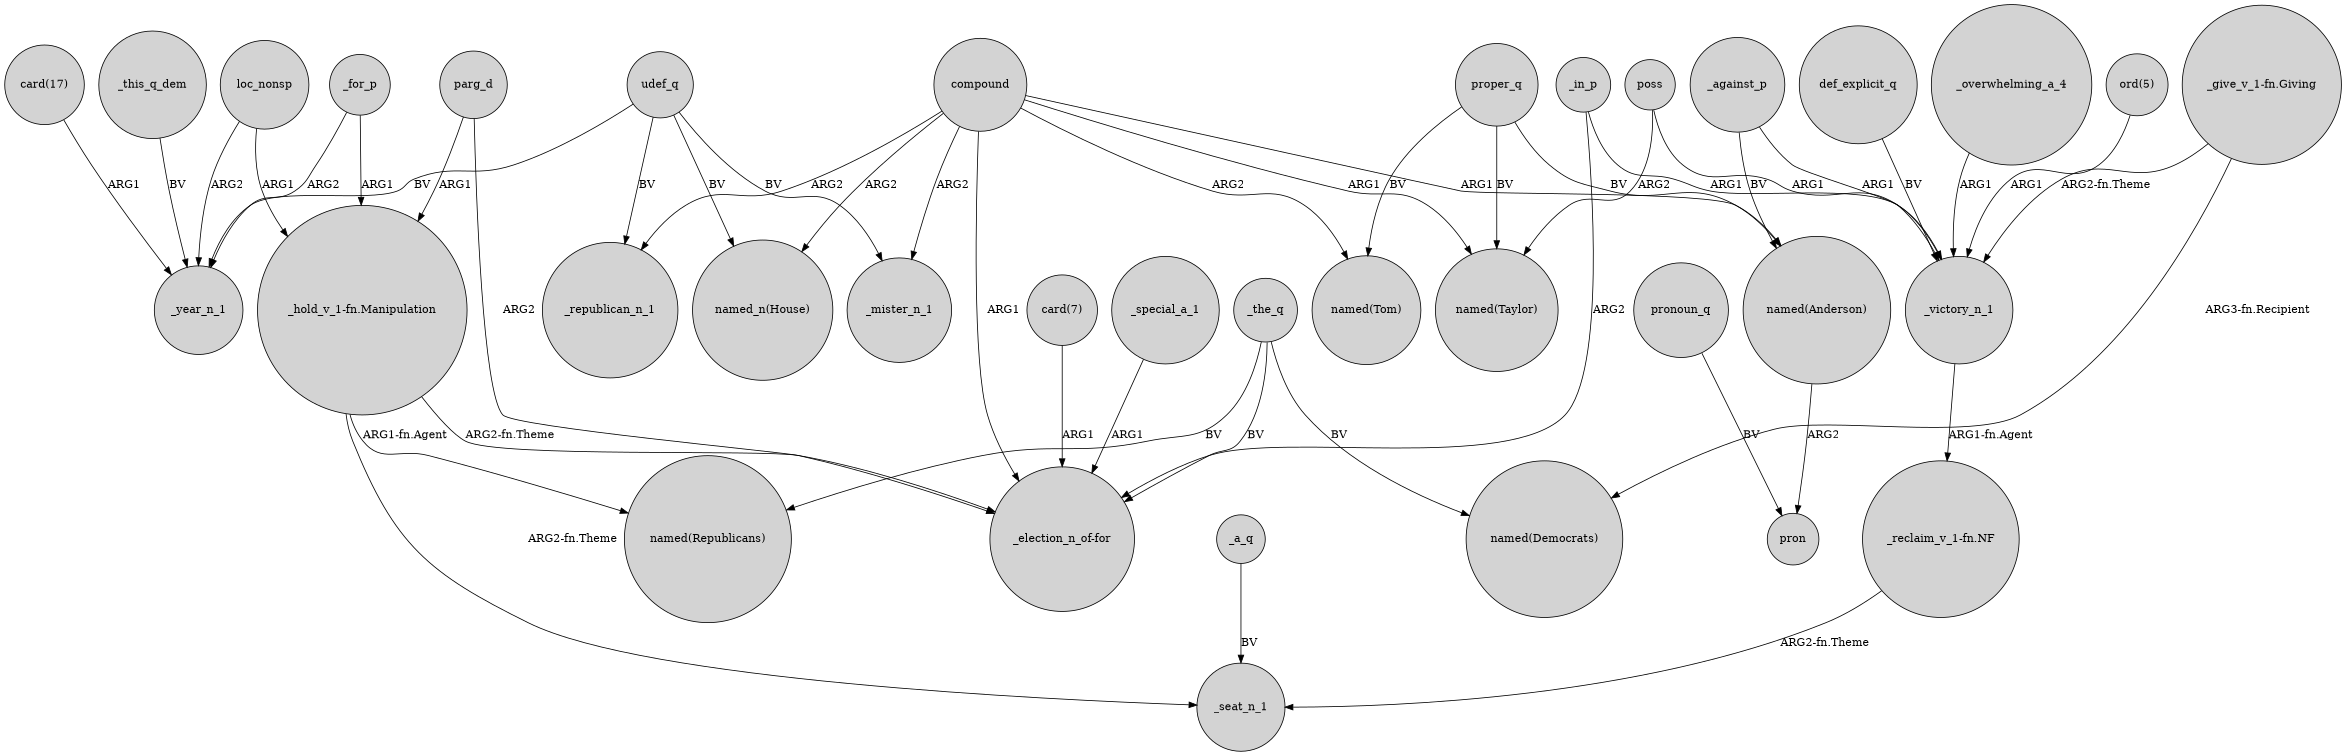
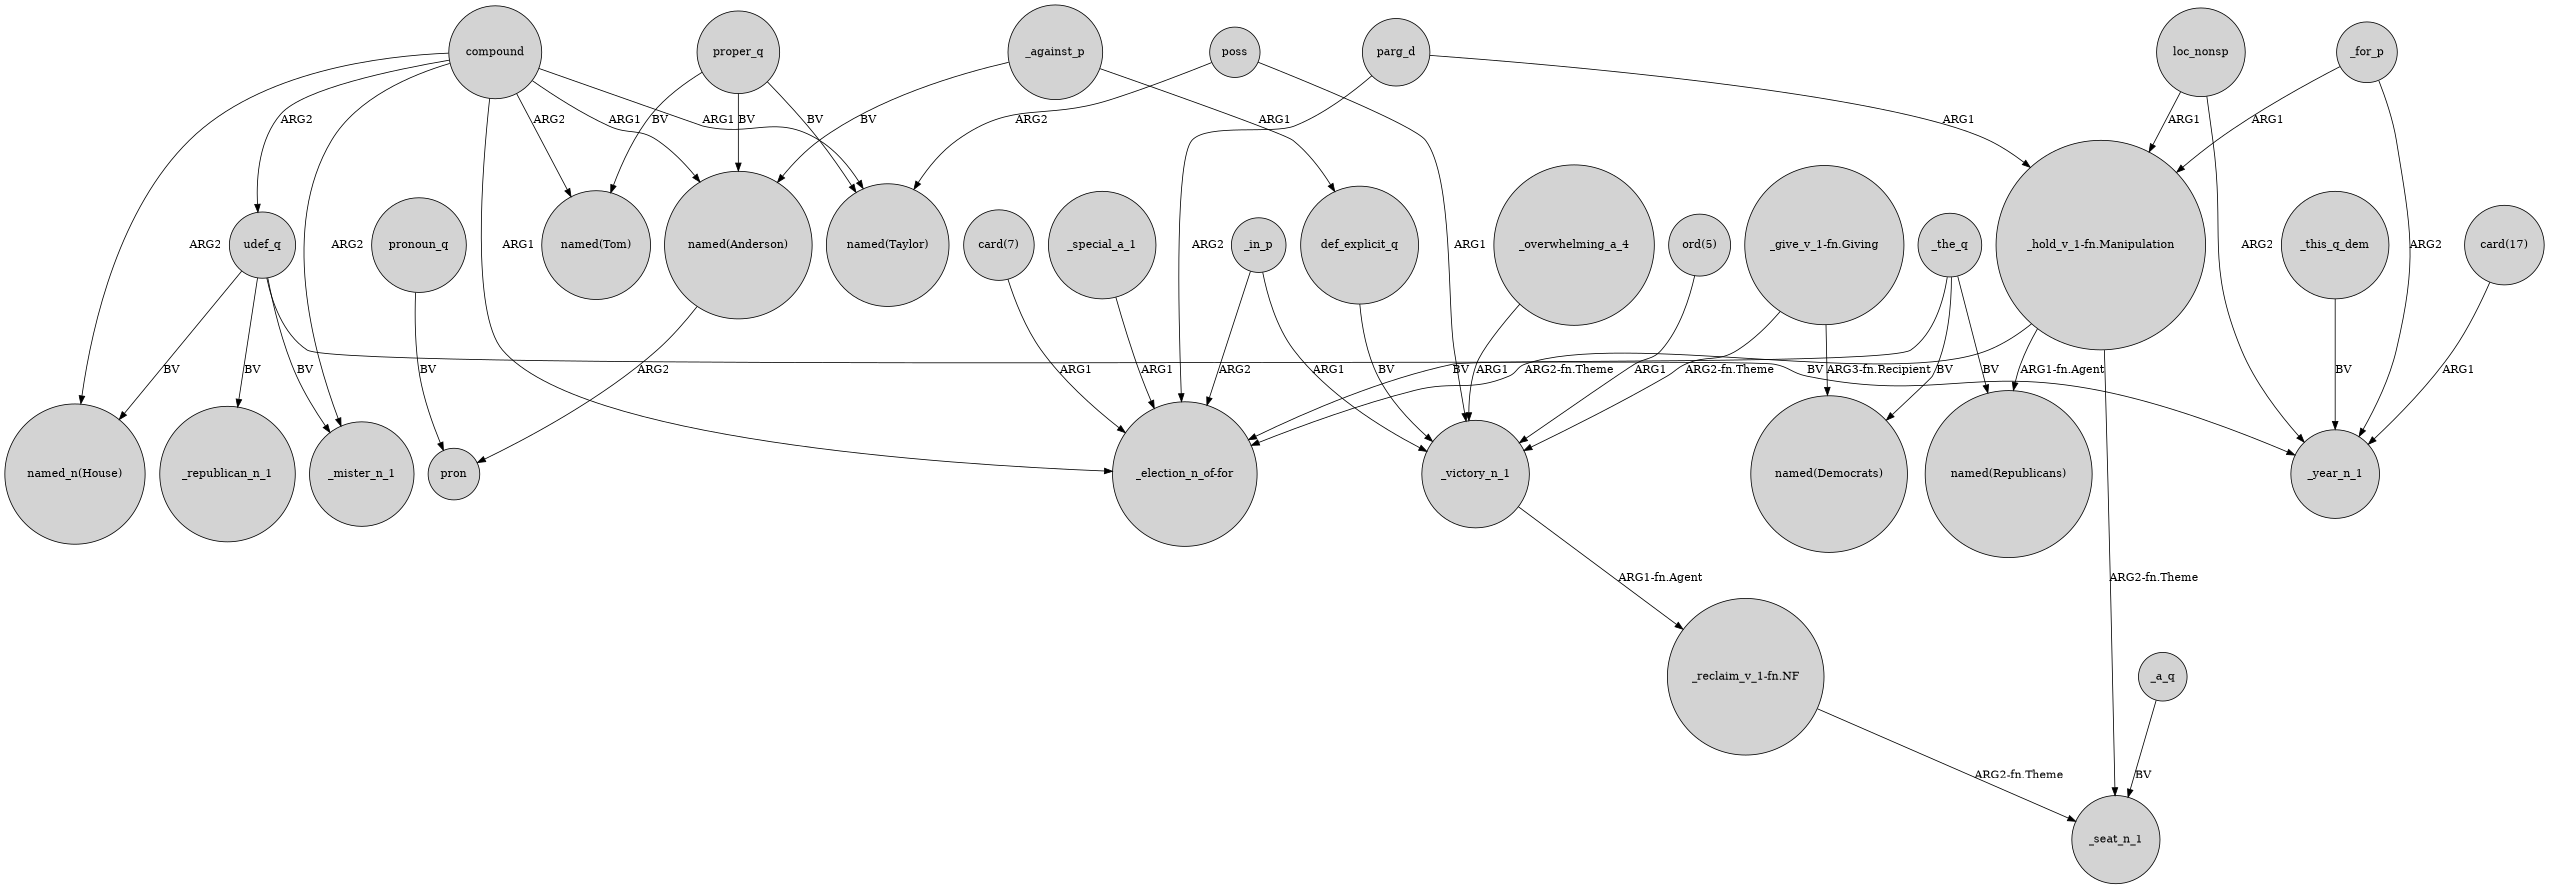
edge "compound" -> "_republican_n_1": now "compound" -> "udef_q"
edge "_against_p" -> "_victory_n_1": now "_against_p" -> "def_explicit_q"
